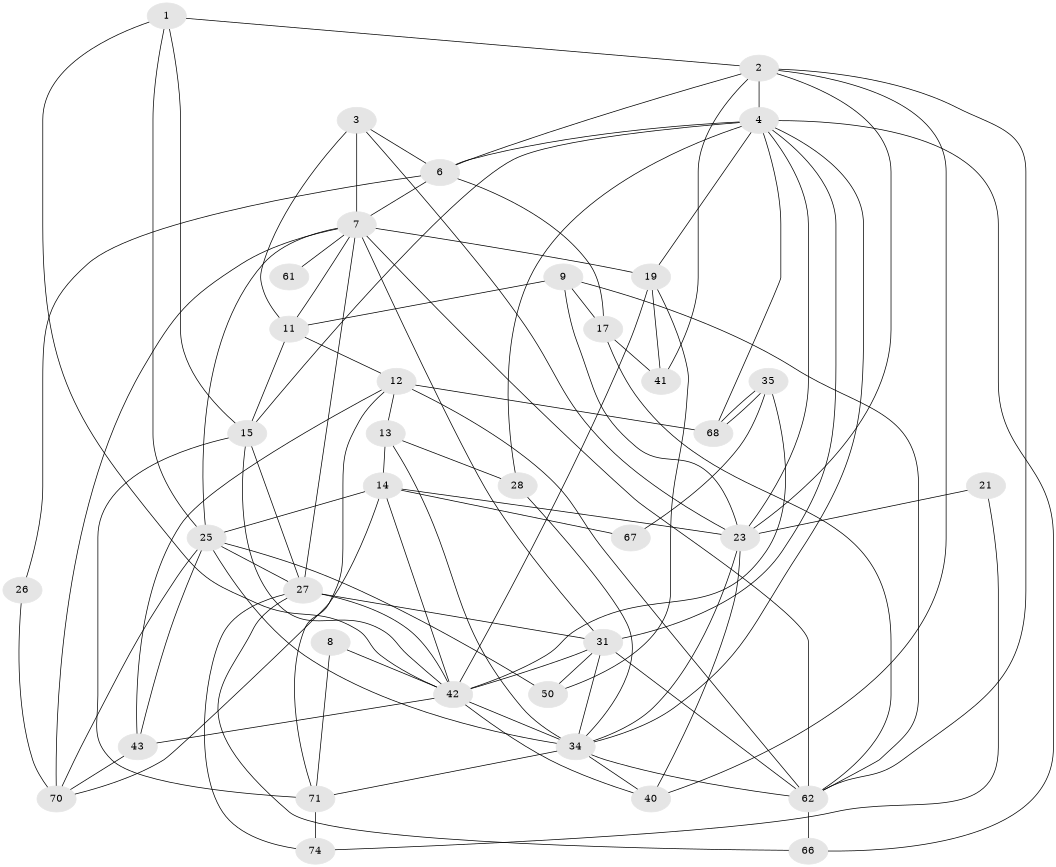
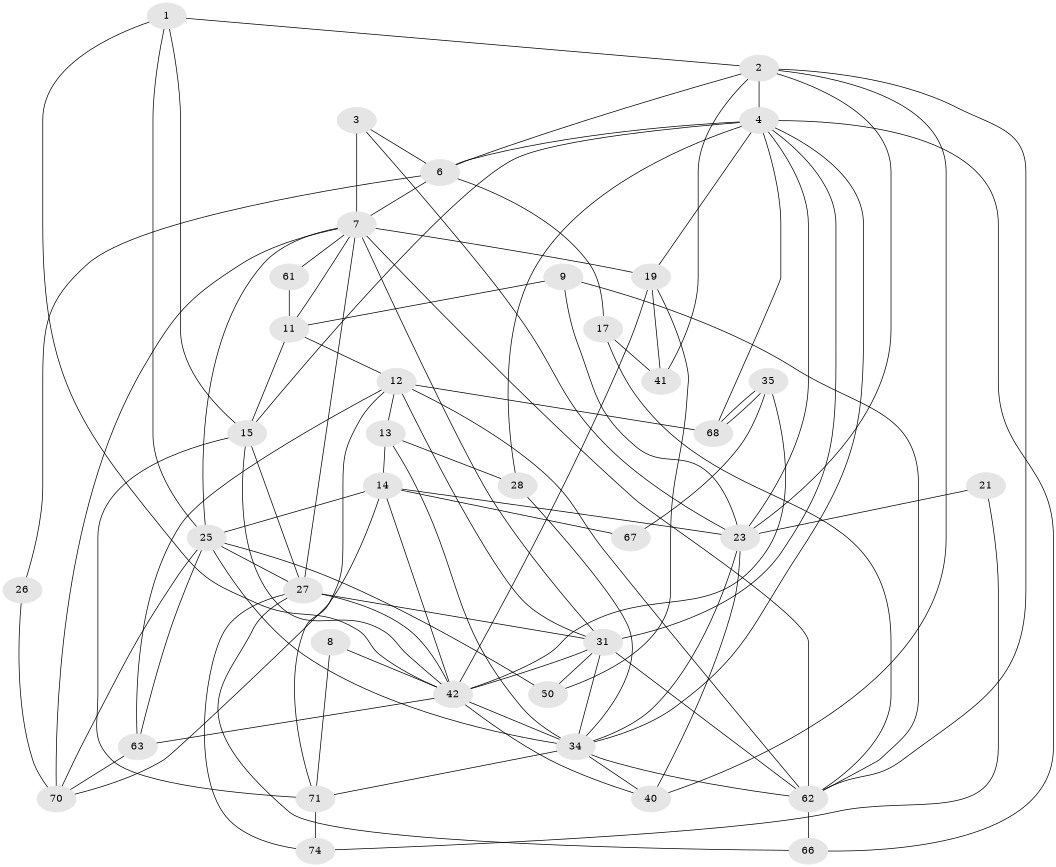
edge "3" -- "11": now "61" -- "11"
edge "9" -- "17": removed
edge "12" -- "31": added
node "43": label "43" -> "63"
